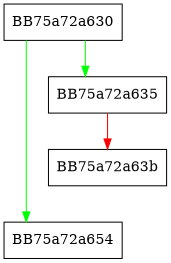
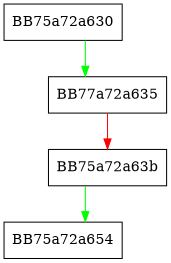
node "BB75a72a635": label "BB75a72a635" -> "BB77a72a635"
edge "BB75a72a630" -> "BB75a72a654": now "BB75a72a63b" -> "BB75a72a654"
